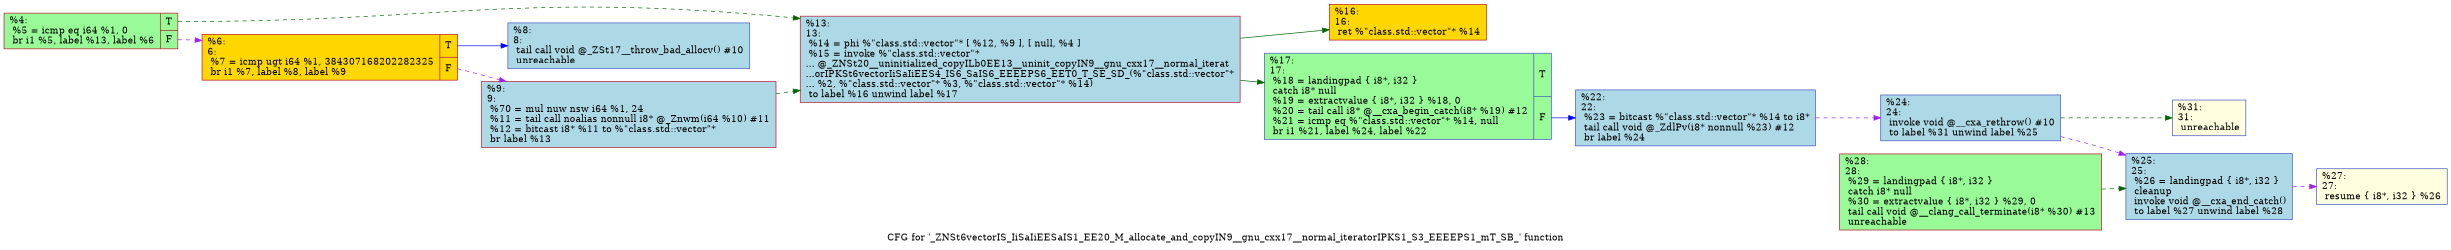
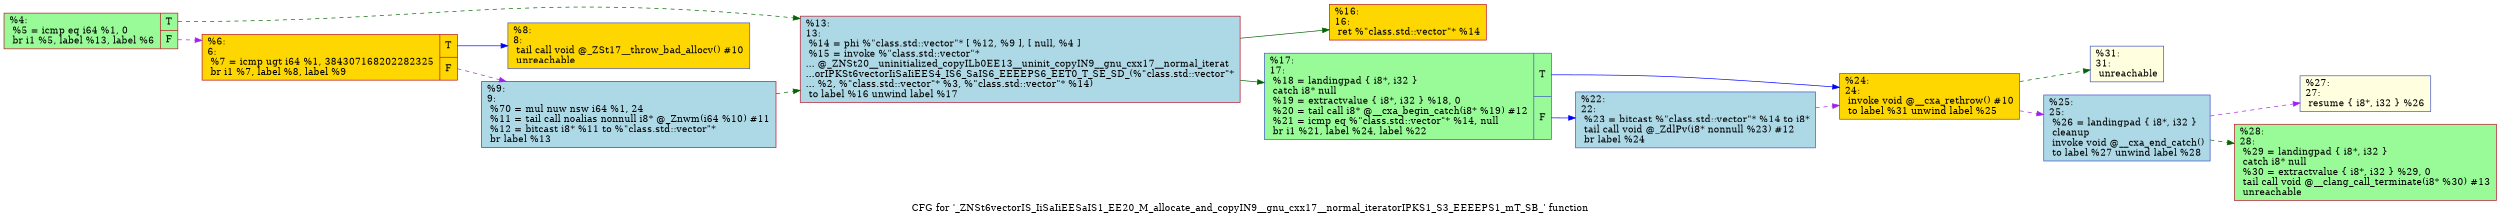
node "%8:": fillcolor lightblue -> gold
edge "%17:" -> "%24:": added
node "%24:": fillcolor lightblue -> gold
edge "%28:" -> "%25:": reversed
